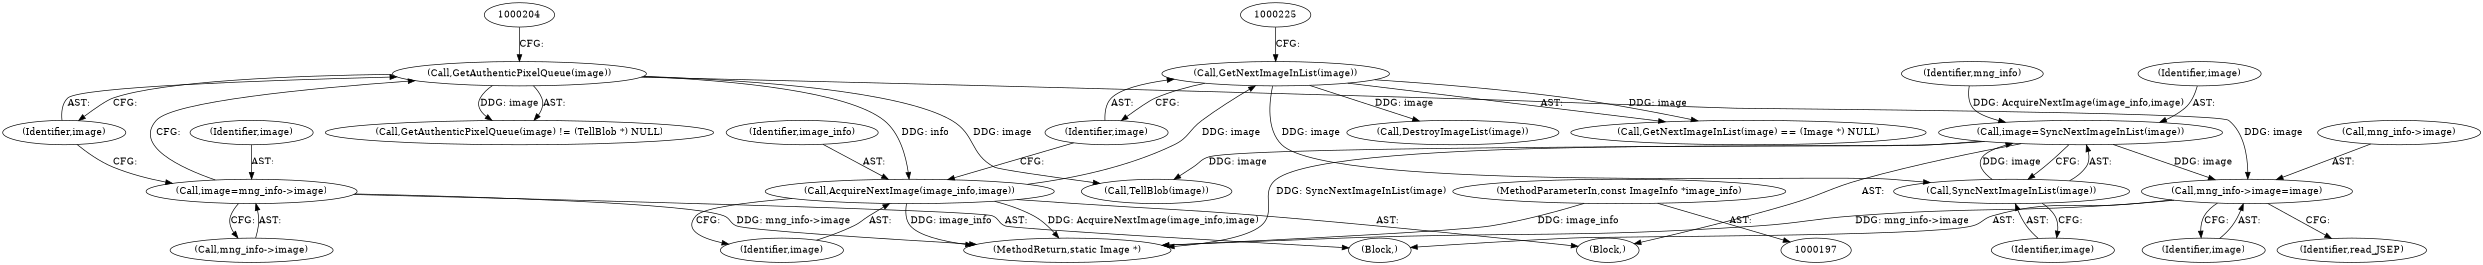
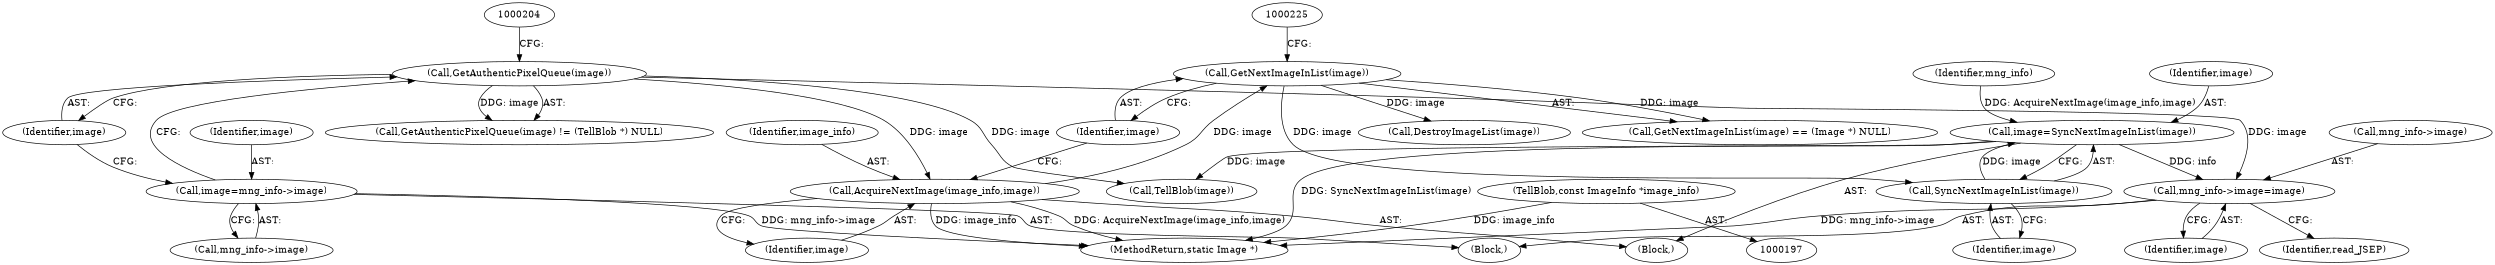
edge "(Call,GetAuthenticPixelQueue(image))" -> "(Call,AcquireNextImage(image_info,image))": label "DDG: info" -> "DDG: image"
edge "(Call,image=SyncNextImageInList(image))" -> "(Call,mng_info->image=image)": label "DDG: image" -> "DDG: info"
node "(MethodParameterIn,const ImageInfo *image_info)": label "(MethodParameterIn,const ImageInfo *image_info)" -> "(TellBlob,const ImageInfo *image_info)"
